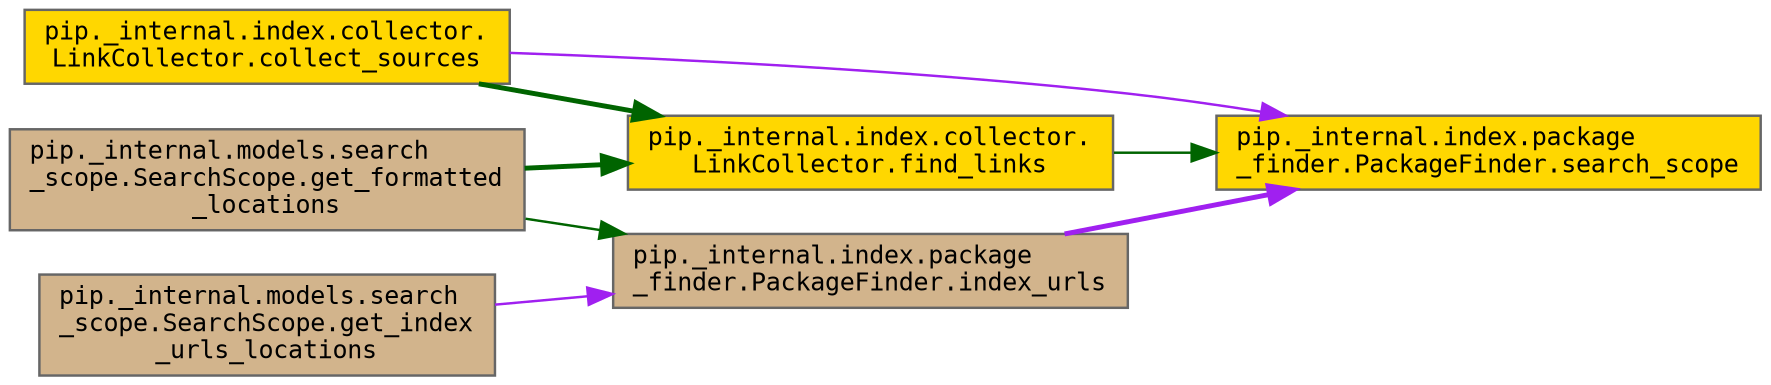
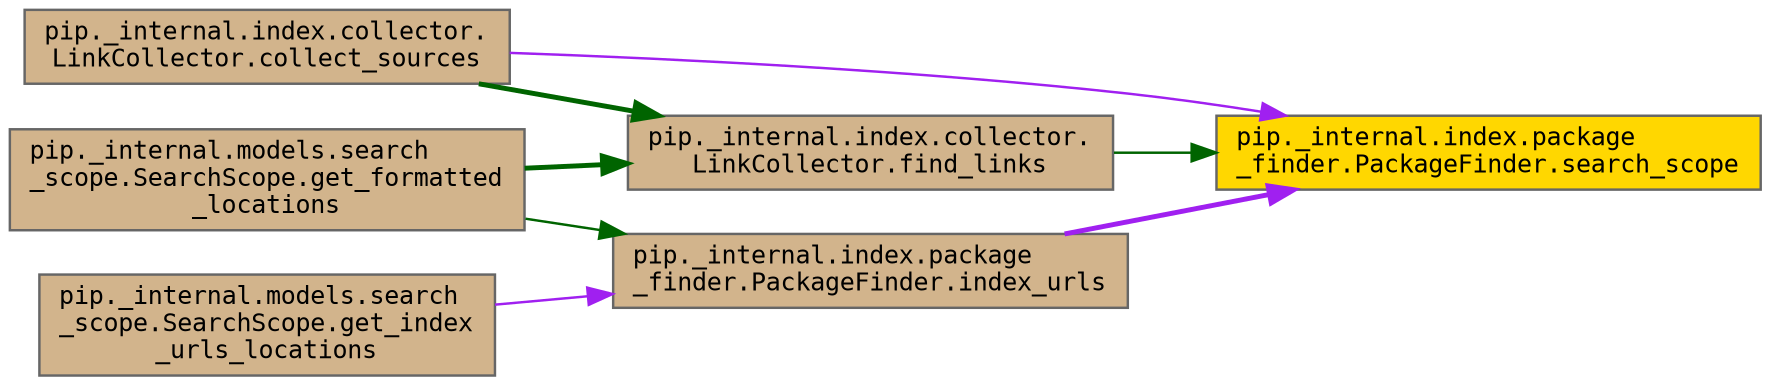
node "pip._internal.index.collector. LinkCollector.collect_sources": fillcolor gold -> tan
node "pip._internal.index.collector. LinkCollector.find_links": fillcolor gold -> tan
